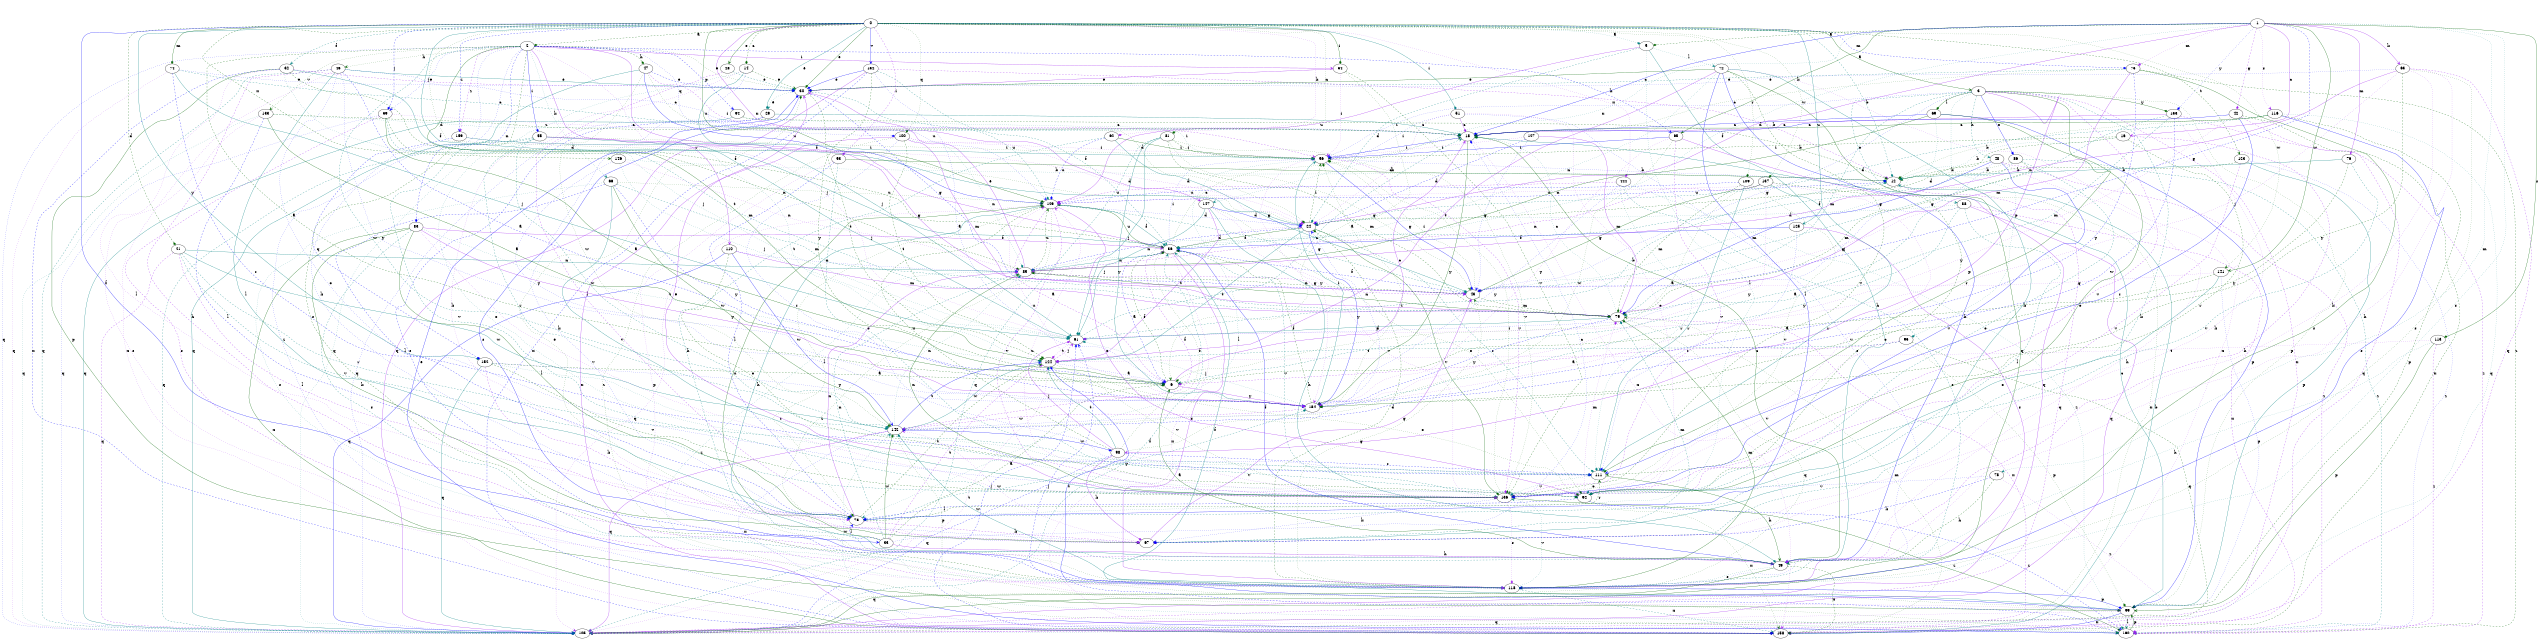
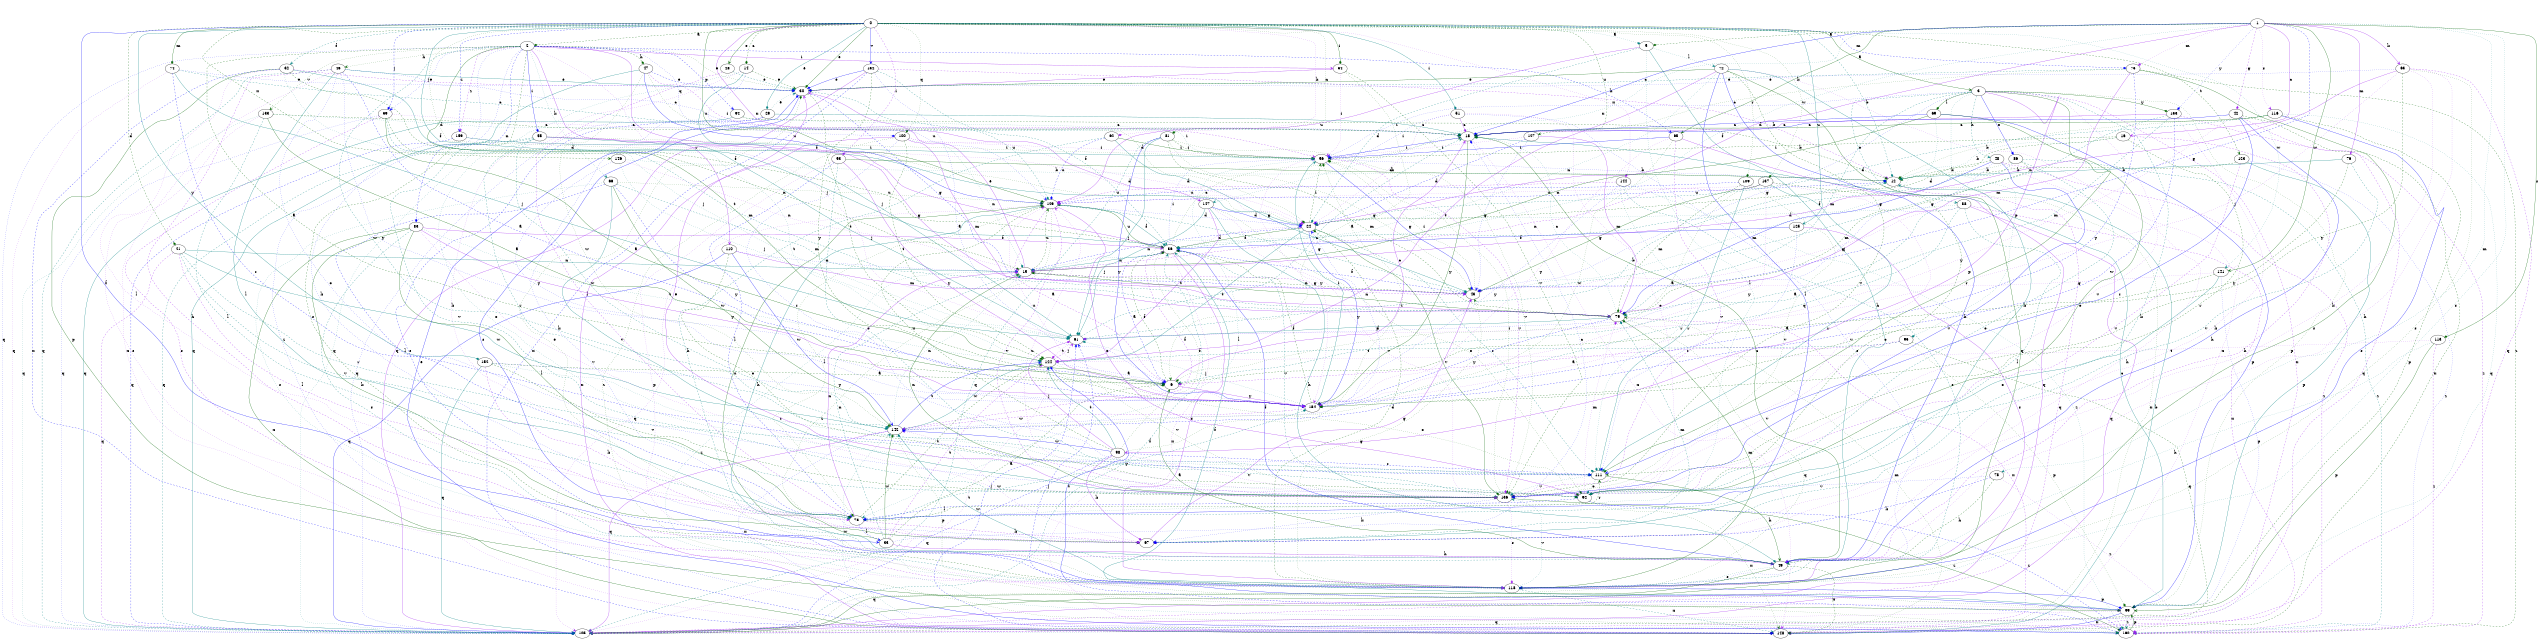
edge "0" -> "127": added, label "u"
edge "0" -> "141": color darkgreen -> teal
edge "30" -> "29": reversed
edge "133" -> "18": label "z" -> "c"
node "444": label "444" -> "144"
edge "159" -> "152": now "159" -> "105"
node "85": label "85" -> "15"
edge "88" -> "154": label "y" -> "q"
edge "43" -> "79": removed, label "m"
edge "81" -> "154": color teal -> blue
edge "53" -> "154": added, label "y"
edge "3" -> "136": style dashed -> dotted
edge "42" -> "49": added, label "h"
edge "133" -> "73": color blue -> teal
edge "142" -> "98": reversed
edge "33" -> "73": reversed
edge "99" -> "160": label "l" -> "z"
node "158": label "158" -> "148"
